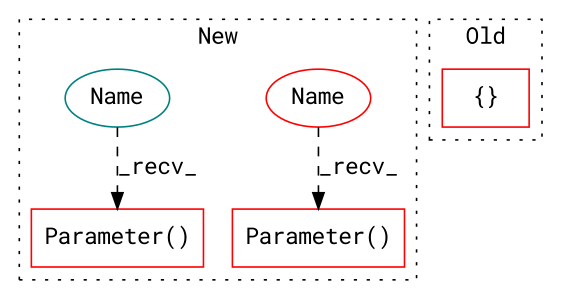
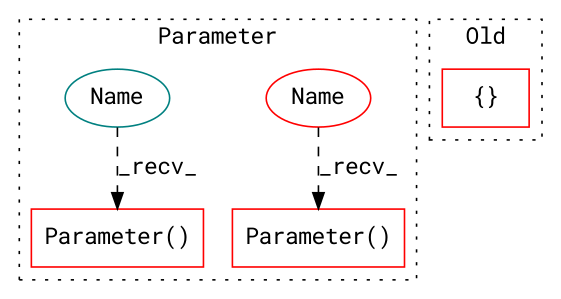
cluster "New": label "New" -> "Parameter"
